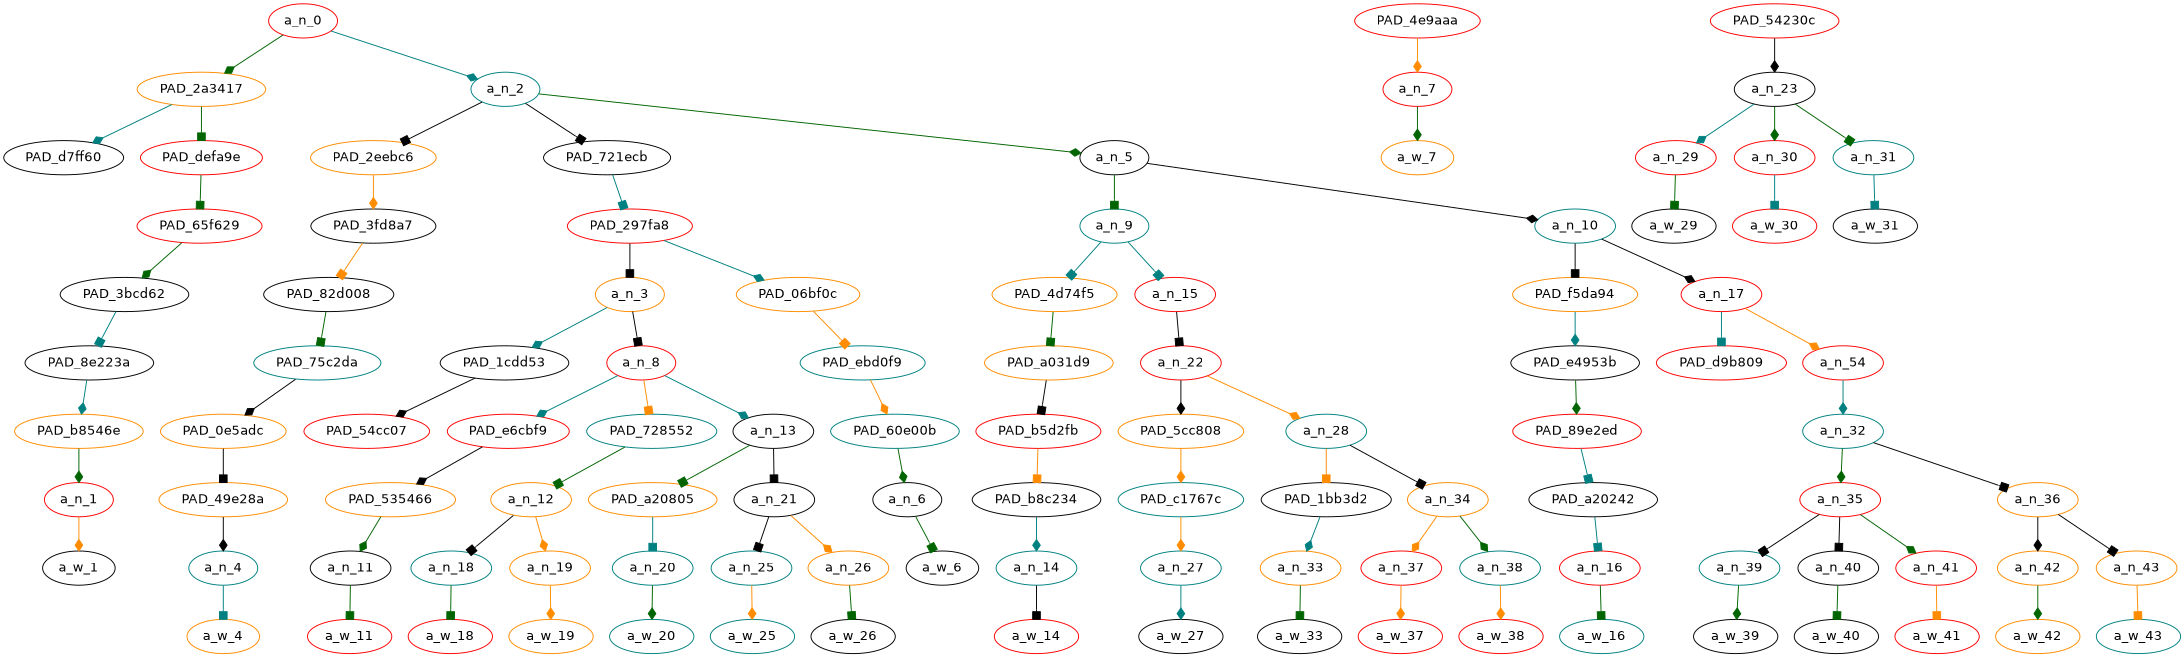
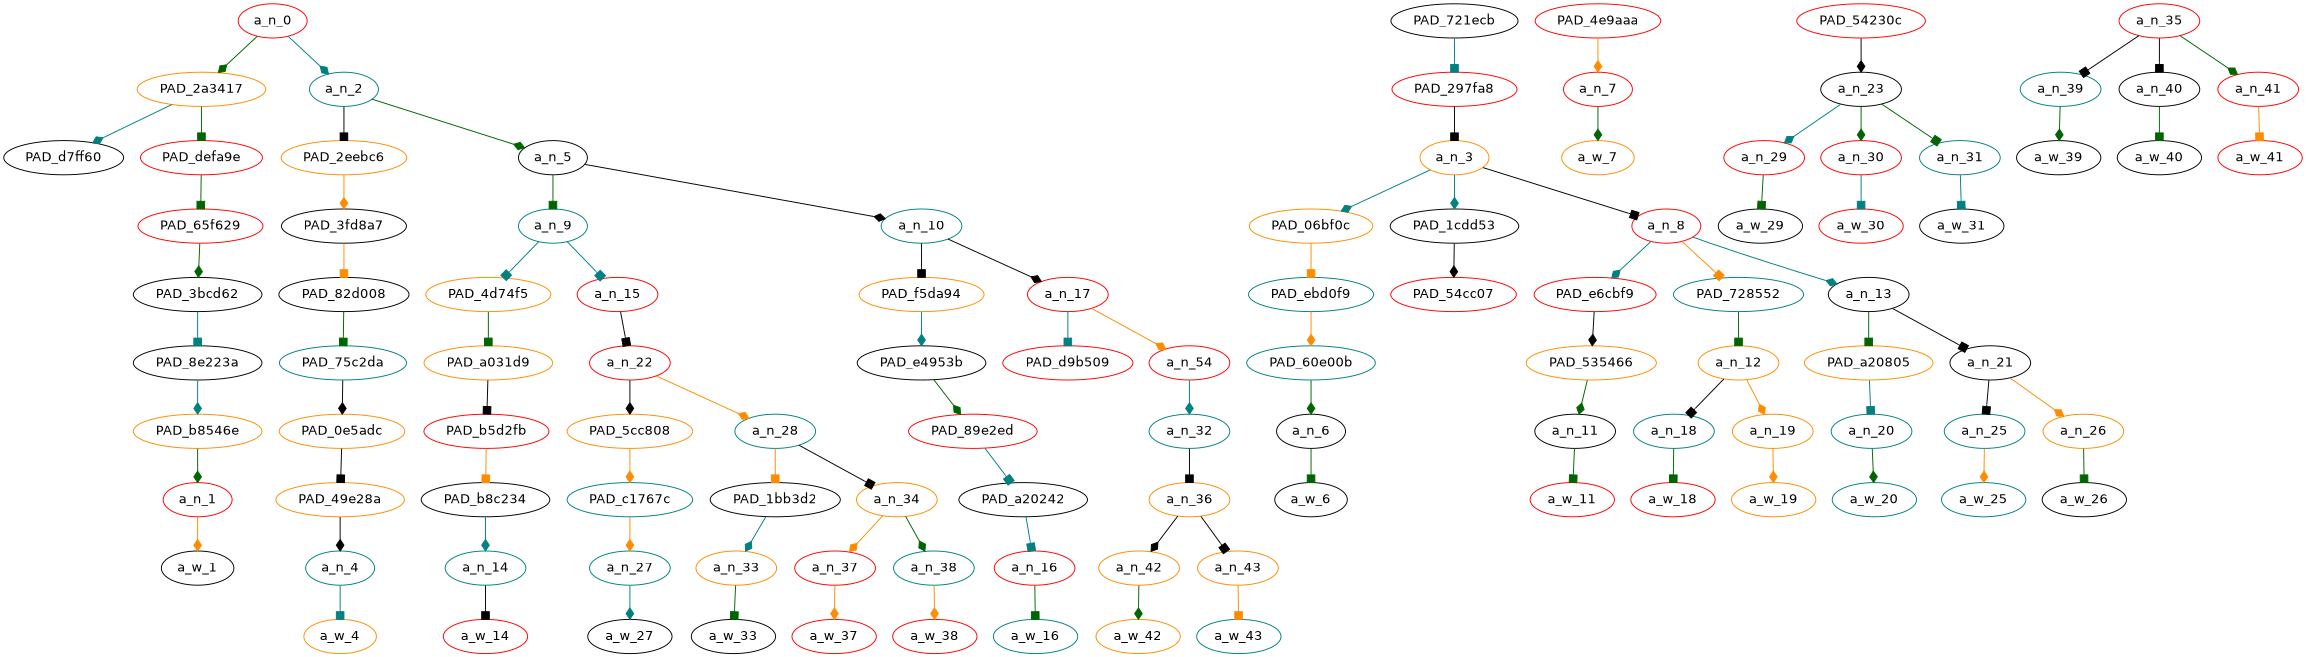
edge "a_n_2" -> "PAD_721ecb": removed
edge "PAD_297fa8" -> "PAD_06bf0c": now "a_n_3" -> "PAD_06bf0c"
node "PAD_d9b809": label "PAD_d9b809" -> "PAD_d9b509"
edge "a_n_32" -> "a_n_35": removed
